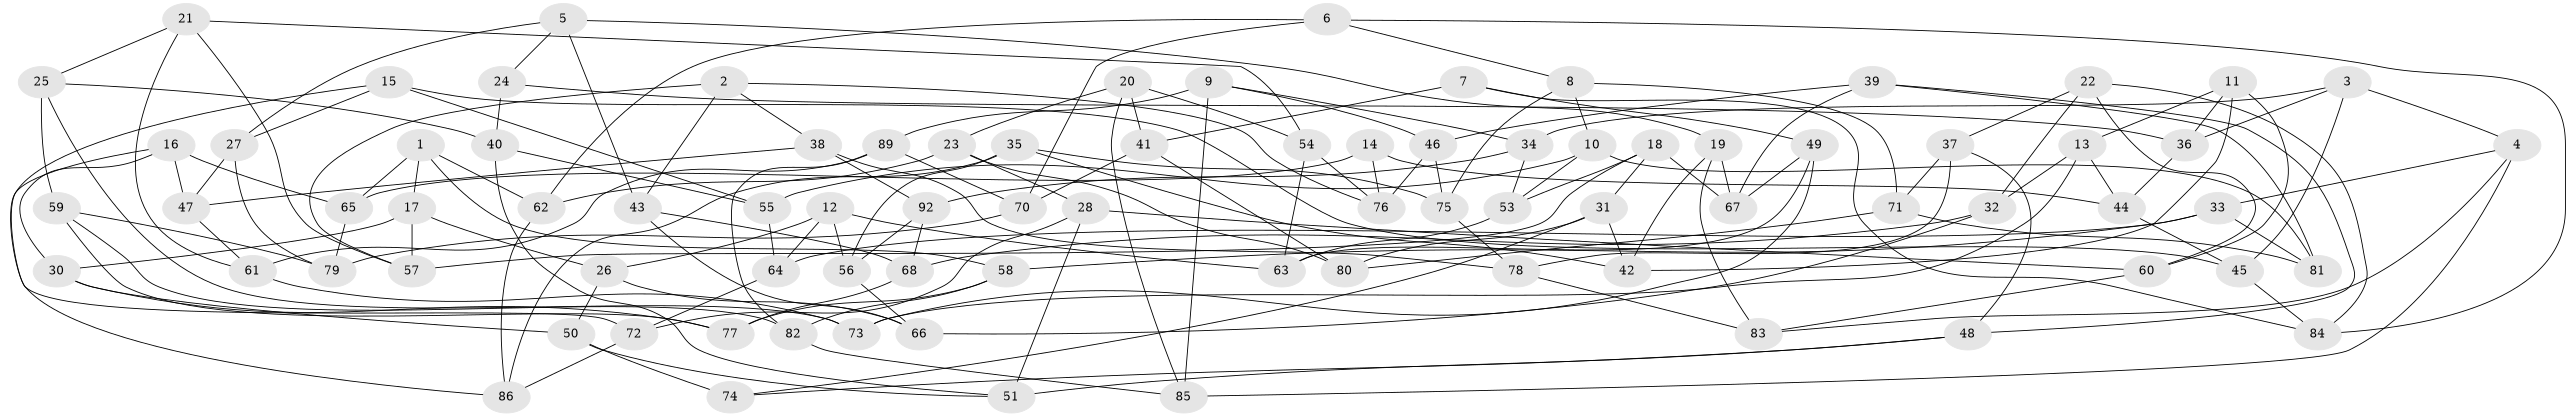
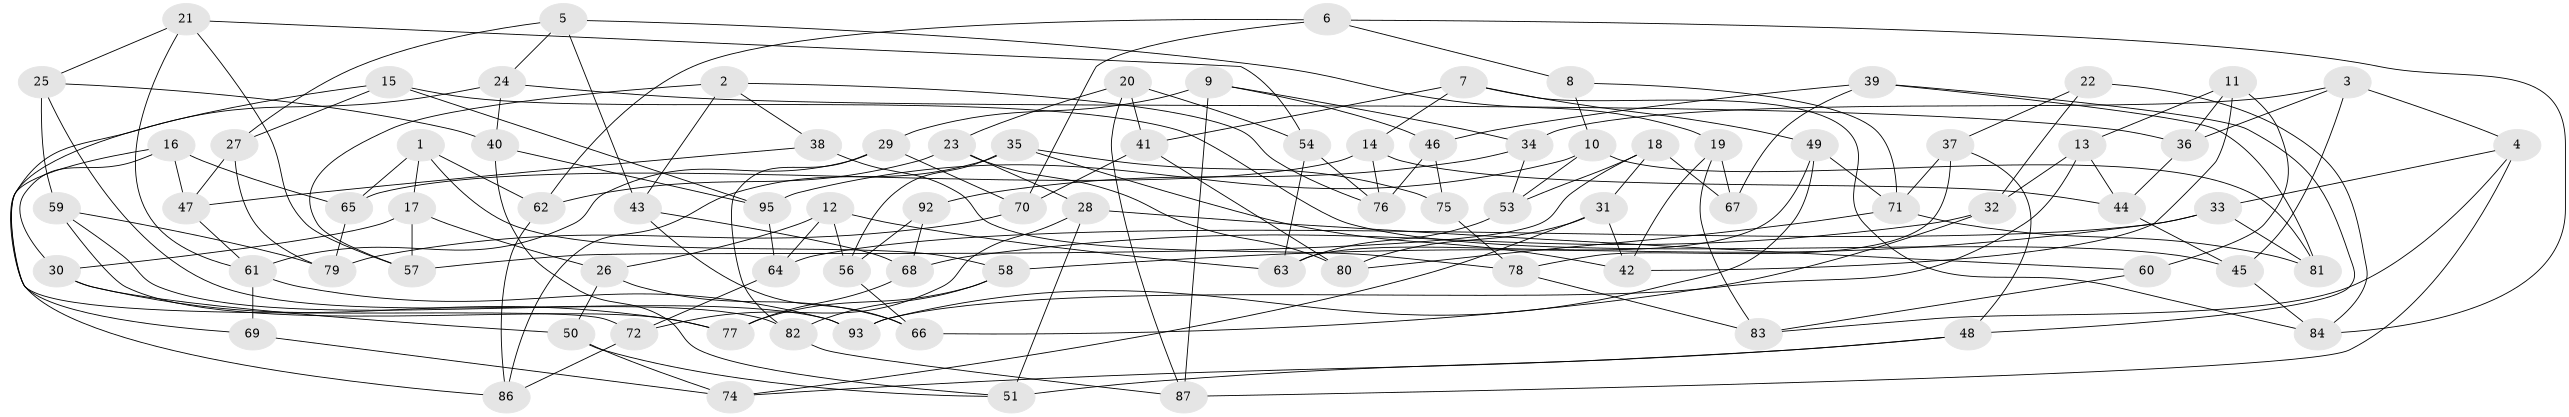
edge "7" -- "14": added
edge "8" -- "75": removed
node "89": label "89" -> "29"
edge "22" -- "60": removed
edge "49" -- "67": now "49" -- "71"
edge "38" -- "92": removed
node "55": label "55" -> "95"
node "69": added
node "73": label "73" -> "93"
node "85": label "85" -> "87"
